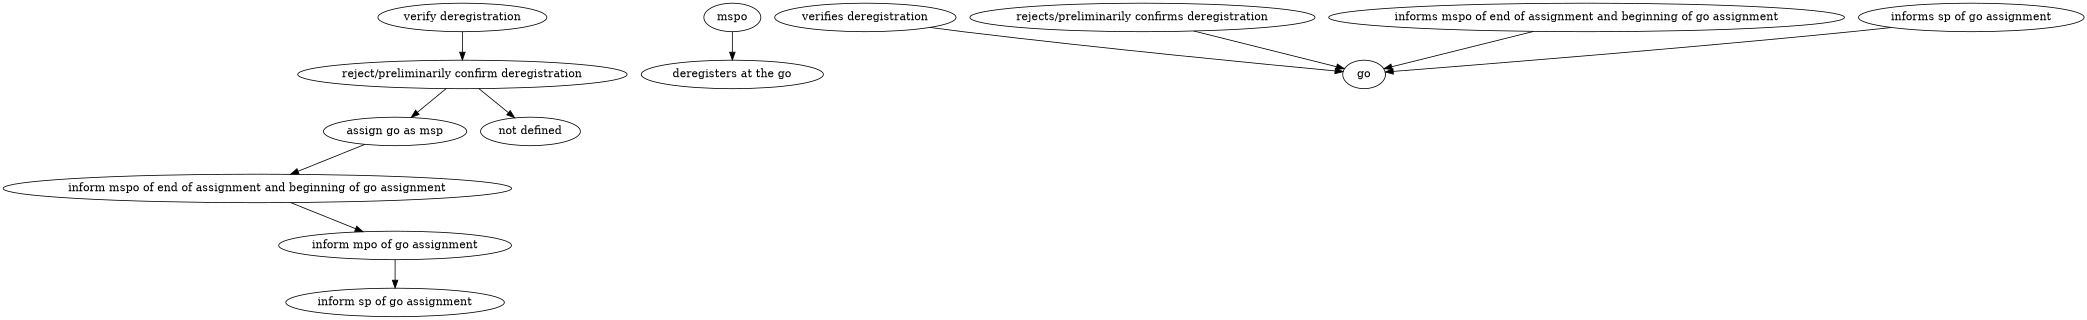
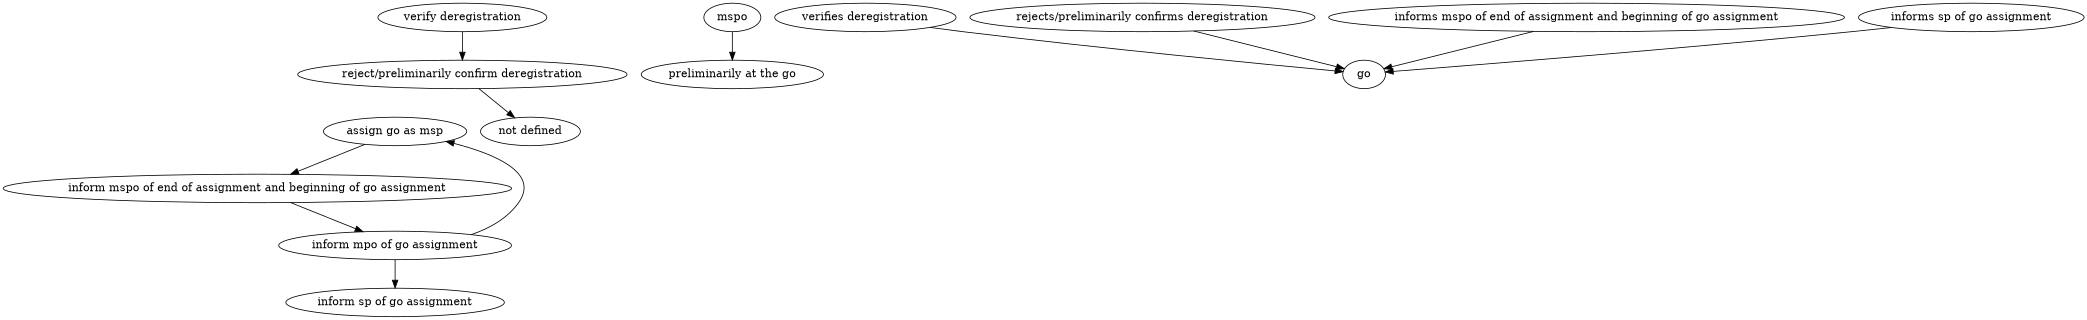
node "deregisters at the go": label "deregisters at the go" -> "preliminarily at the go"
edge "reject/preliminarily confirm deregistration" -> "assign go as msp": now "inform mpo of go assignment" -> "assign go as msp"
